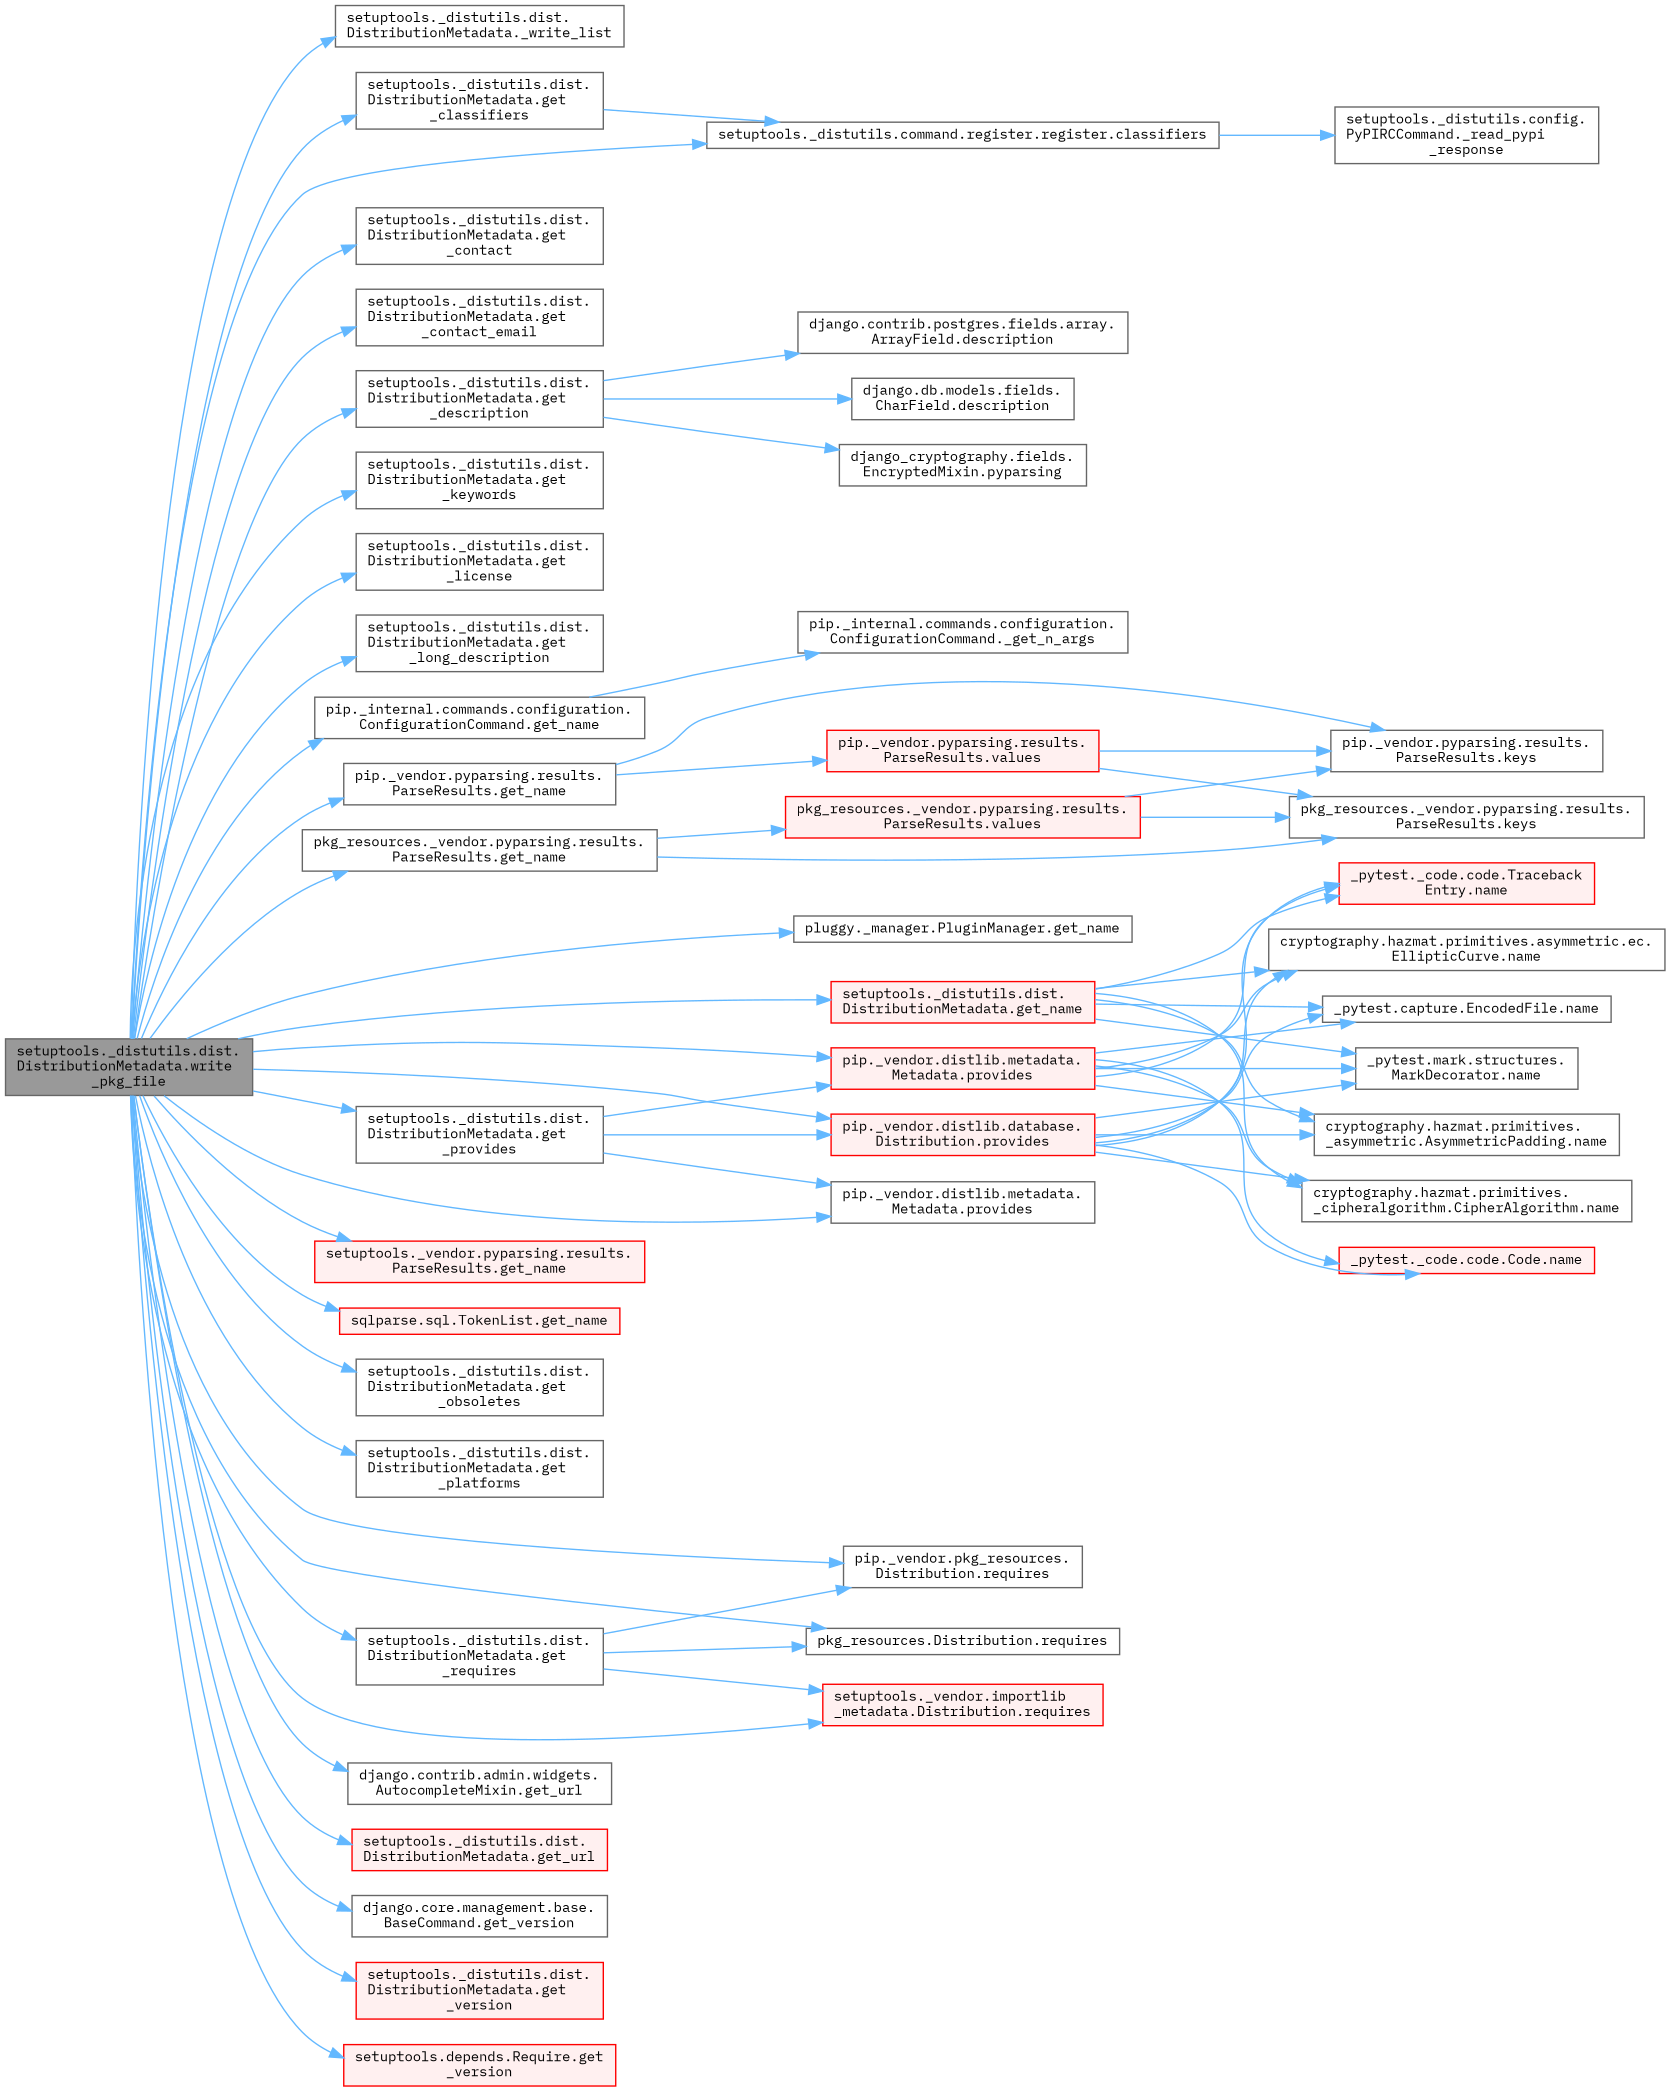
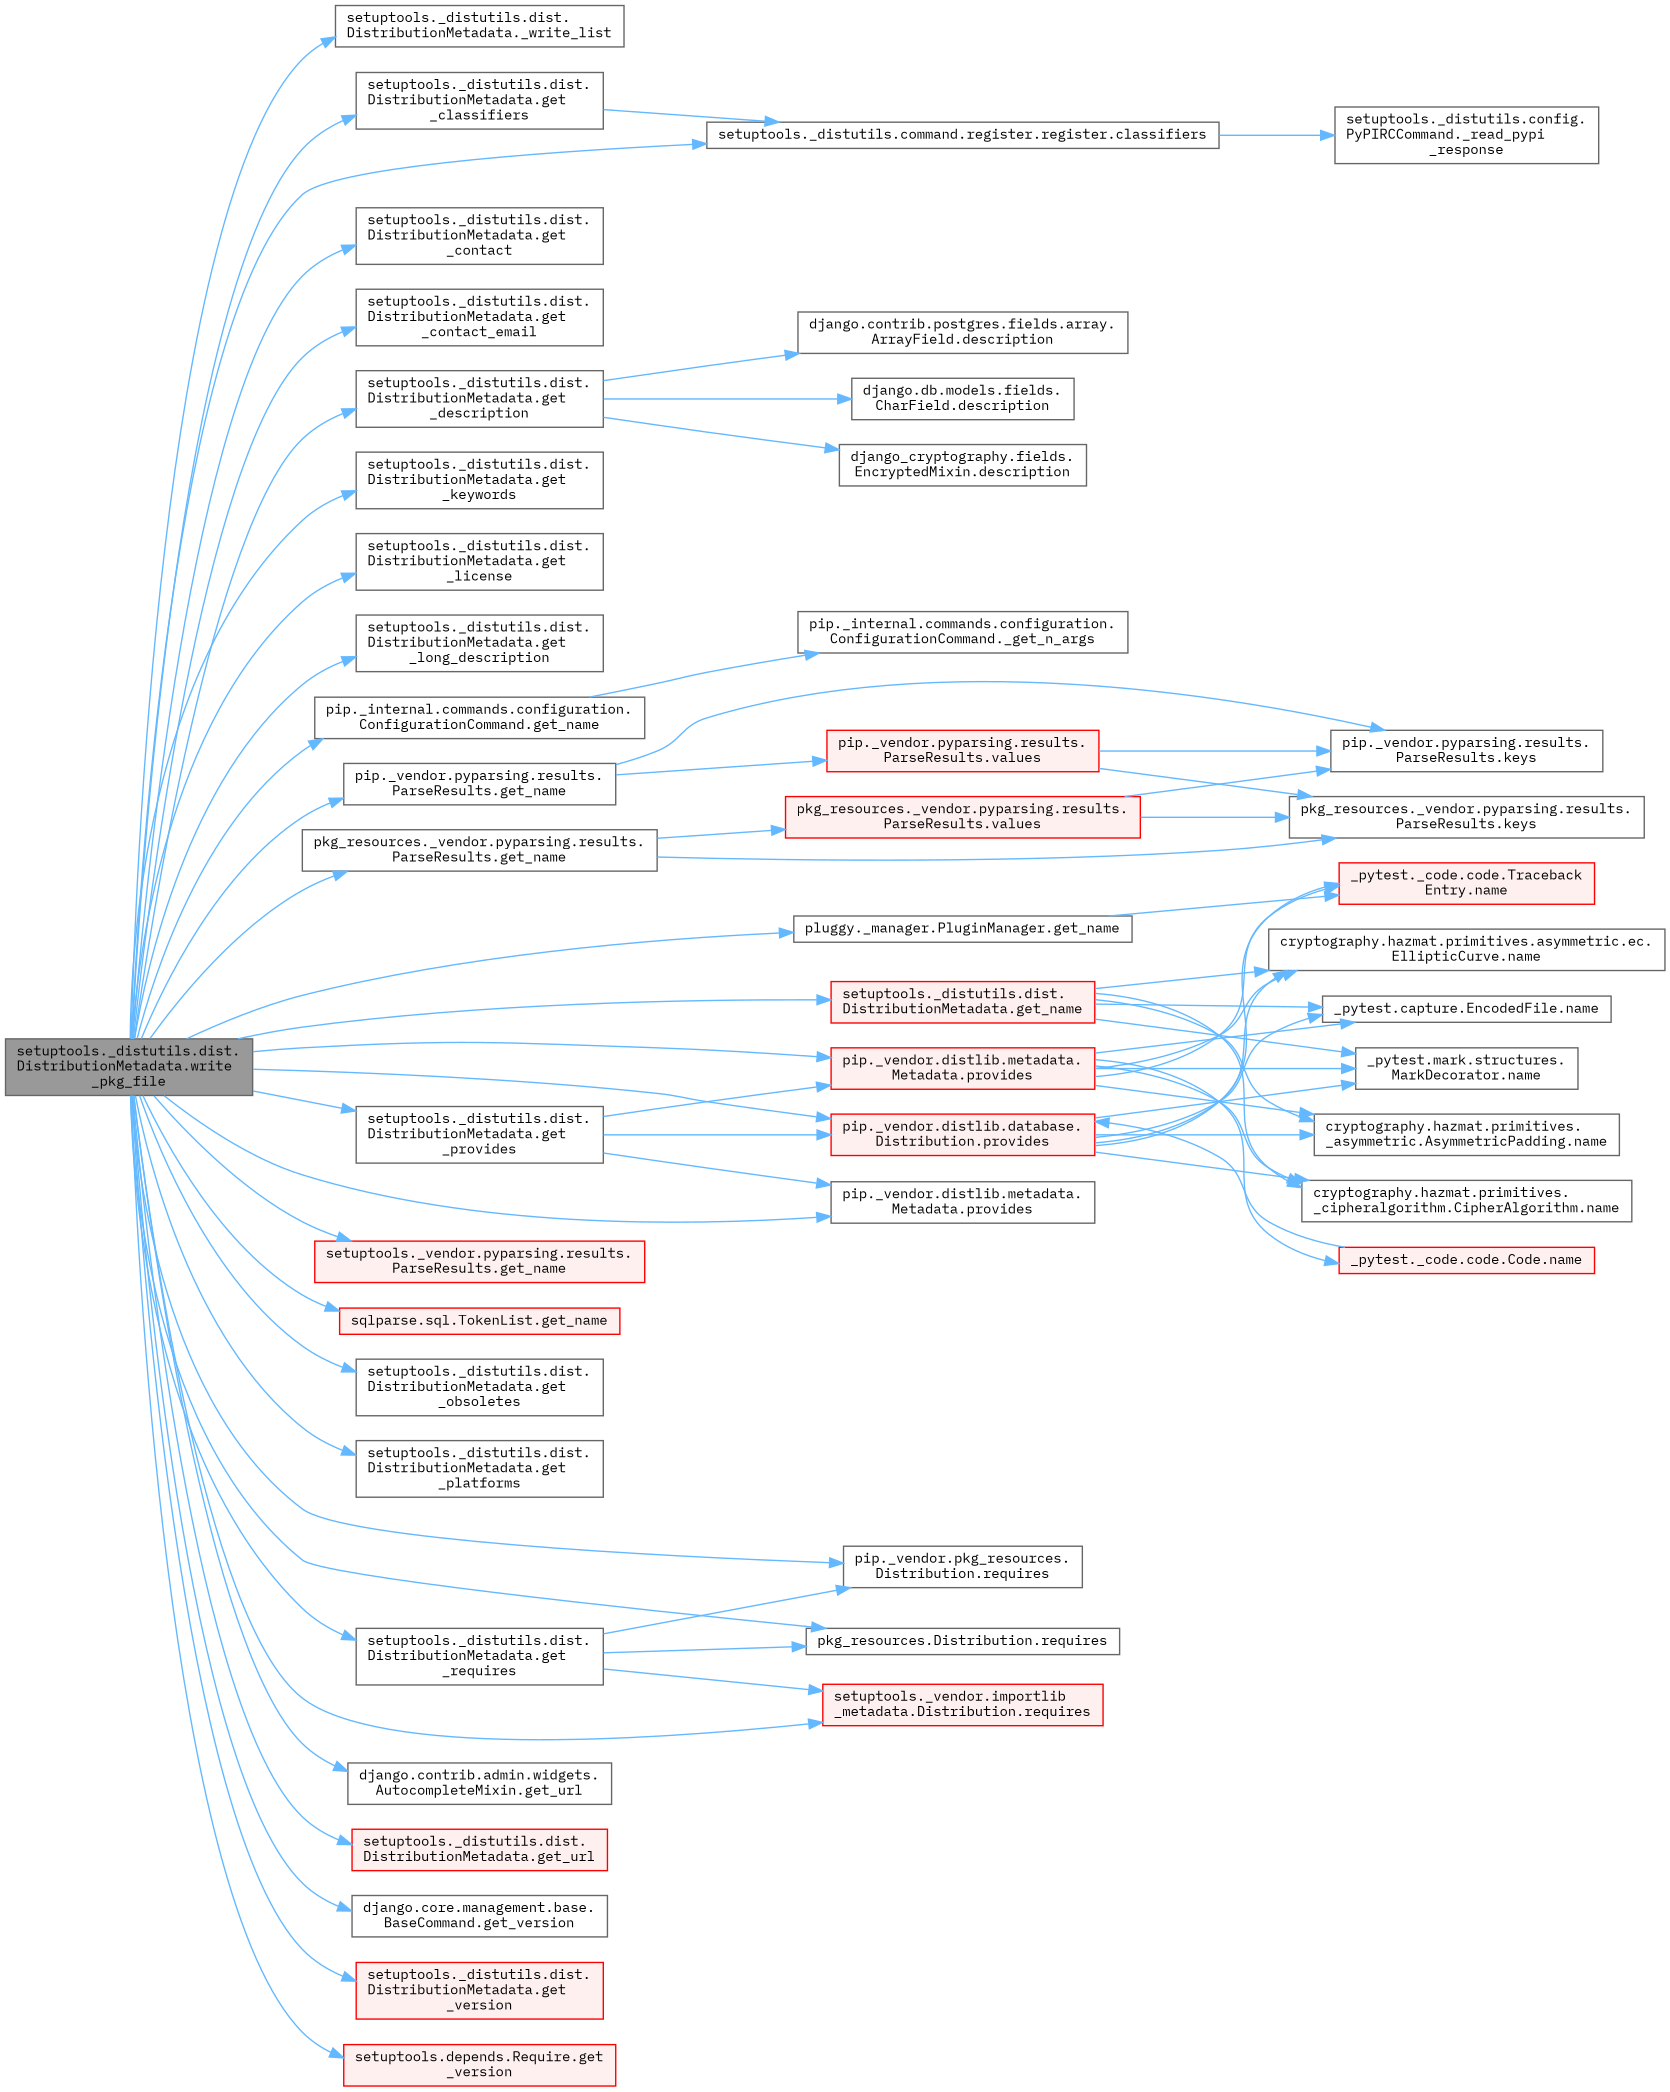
node "django_cryptography.fields. EncryptedMixin.pyparsing": label "django_cryptography.fields. EncryptedMixin.pyparsing" -> "django_cryptography.fields. EncryptedMixin.description"
edge "setuptools._distutils.dist. DistributionMetadata.get_name" -> "_pytest._code.code.Traceback Entry.name": now "pluggy._manager.PluginManager.get_name" -> "_pytest._code.code.Traceback Entry.name"
edge "pip._vendor.distlib.database. Distribution.provides" -> "_pytest._code.code.Code.name": reversed
